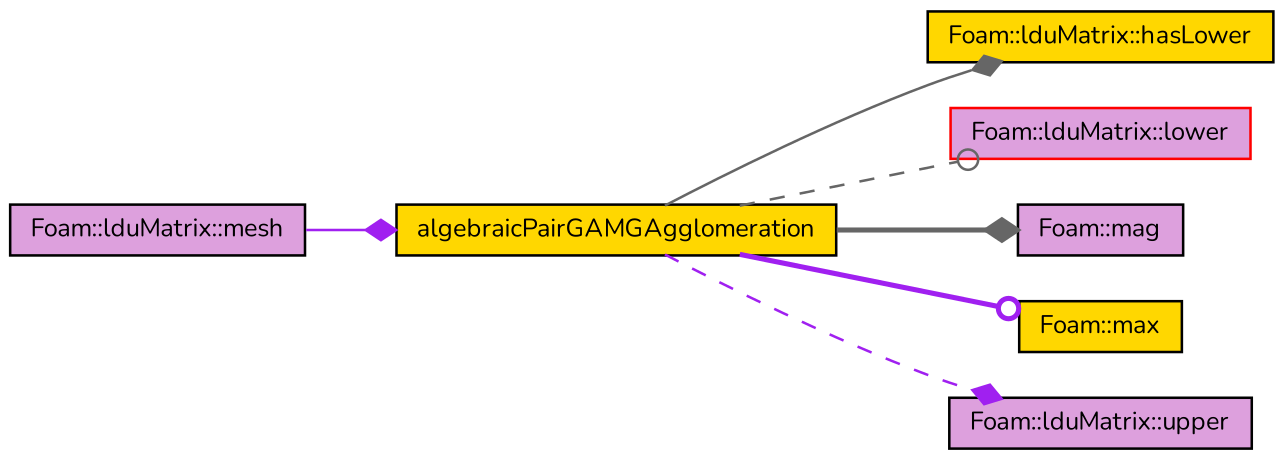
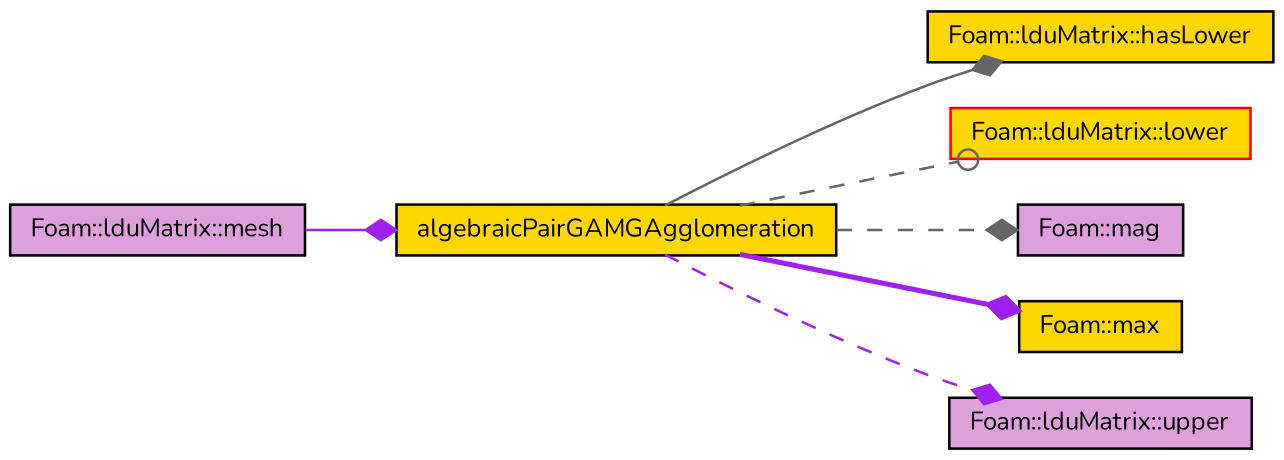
node "Foam::lduMatrix::lower": fillcolor plum -> gold
edge "algebraicPairGAMGAgglomeration" -> "Foam::mag": style bold -> dashed
edge "algebraicPairGAMGAgglomeration" -> "Foam::max": arrowhead odot -> diamond
